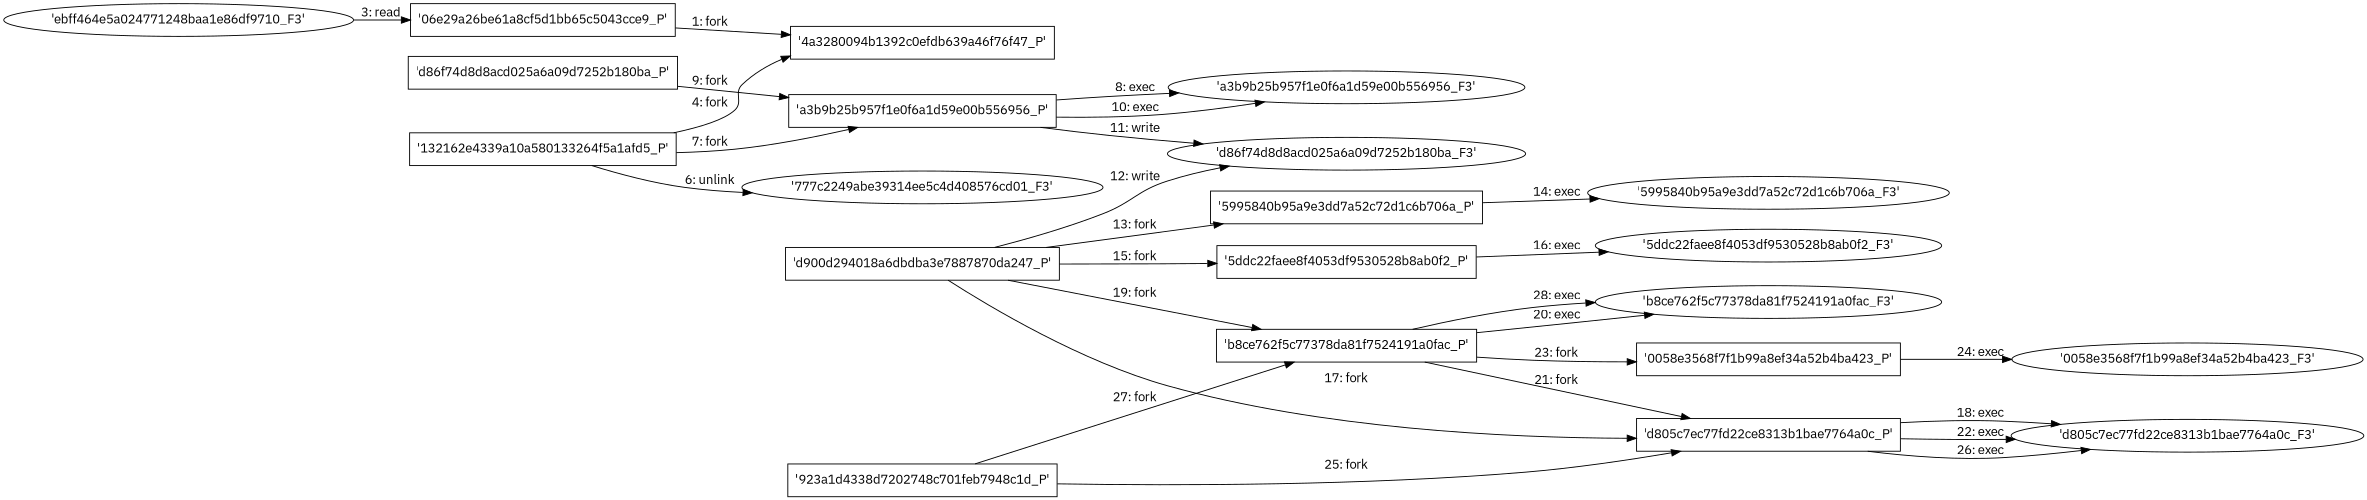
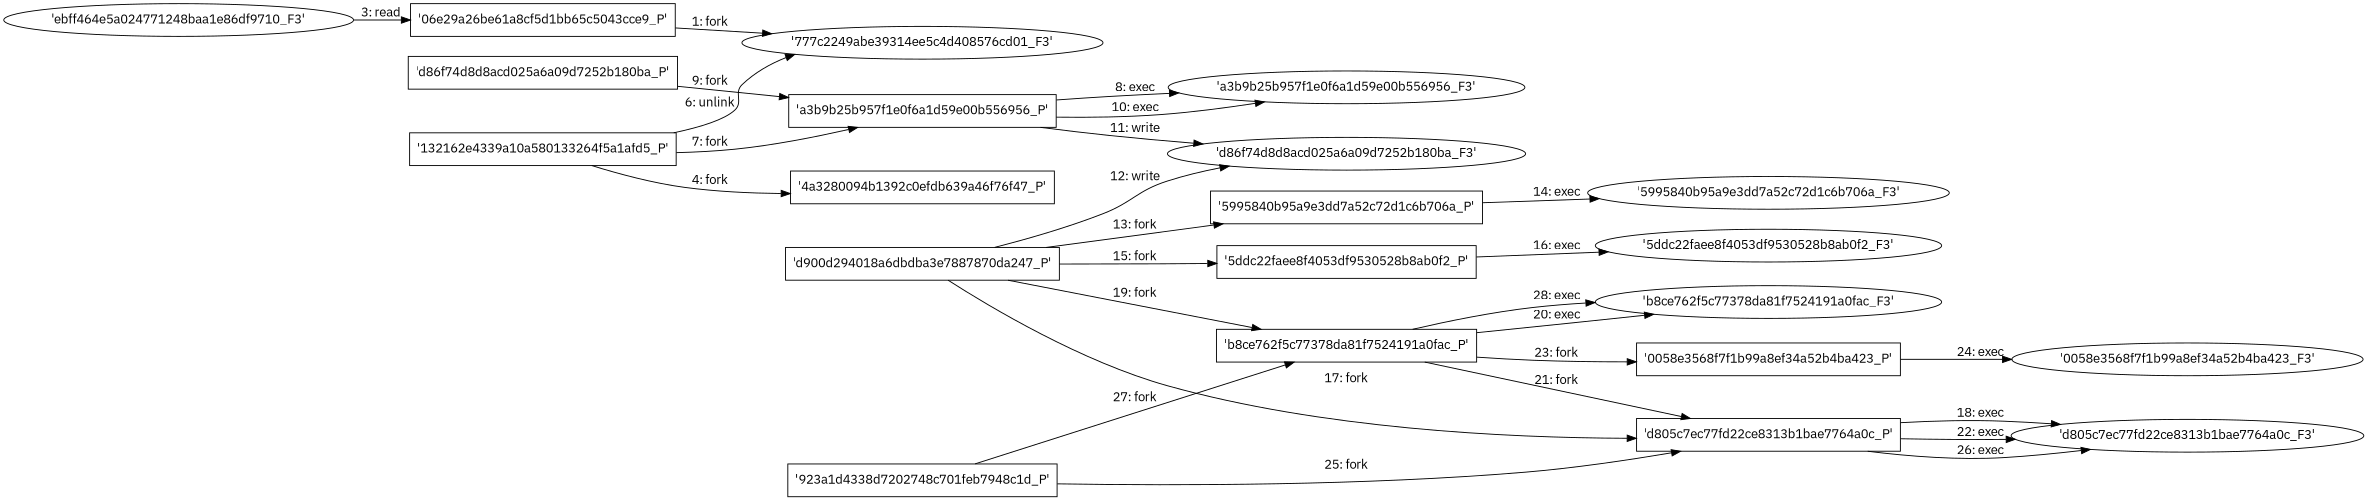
edge "'06e29a26be61a8cf5d1bb65c5043cce9_P'" -> "'4a3280094b1392c0efdb639a46f76f47_P'": now "'06e29a26be61a8cf5d1bb65c5043cce9_P'" -> "'777c2249abe39314ee5c4d408576cd01_F3'"
